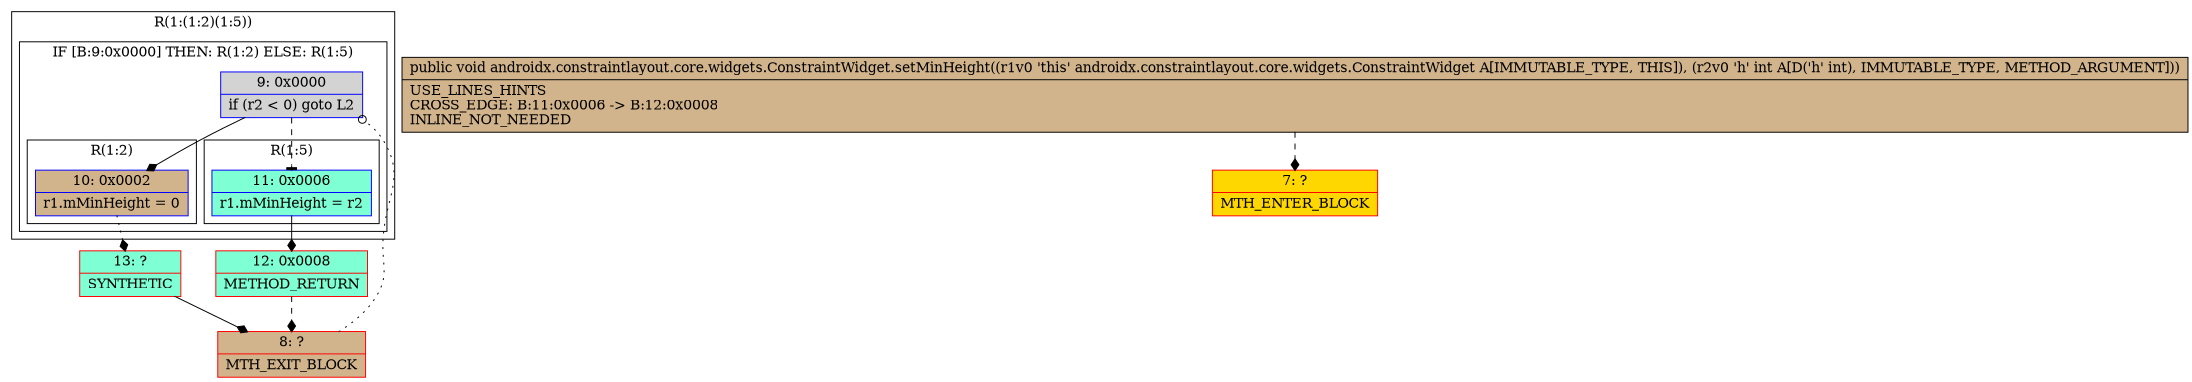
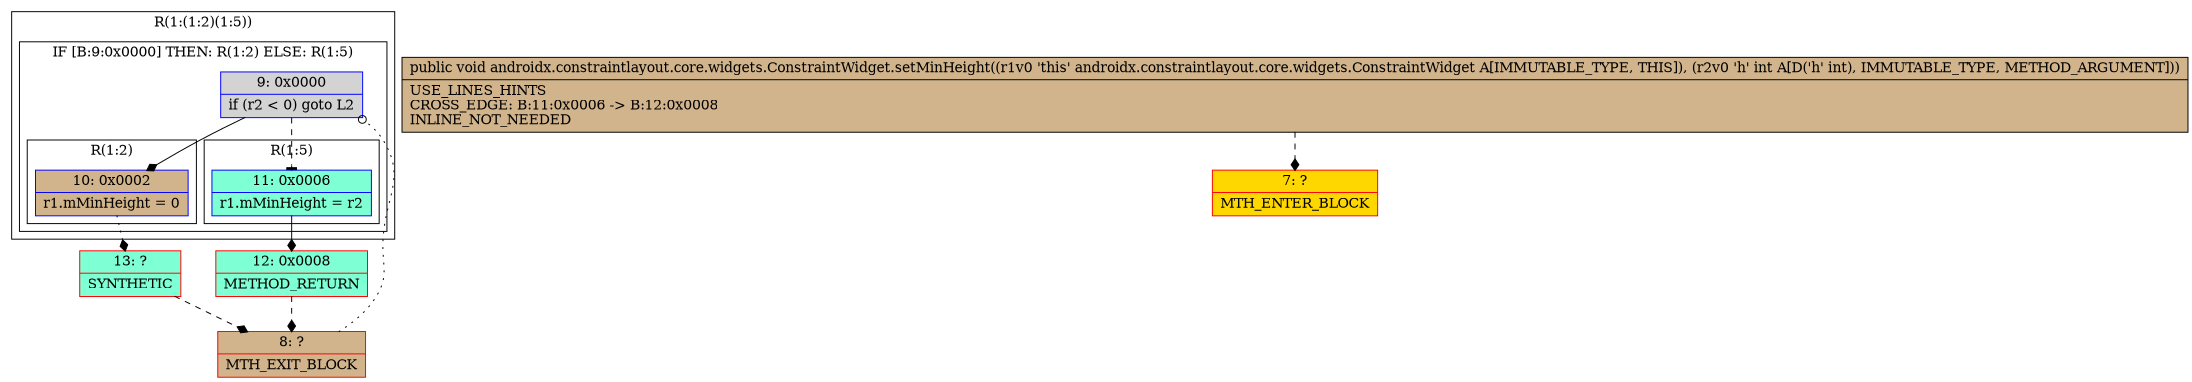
edge "13: ?" -> "8: ?": style solid -> dashed
